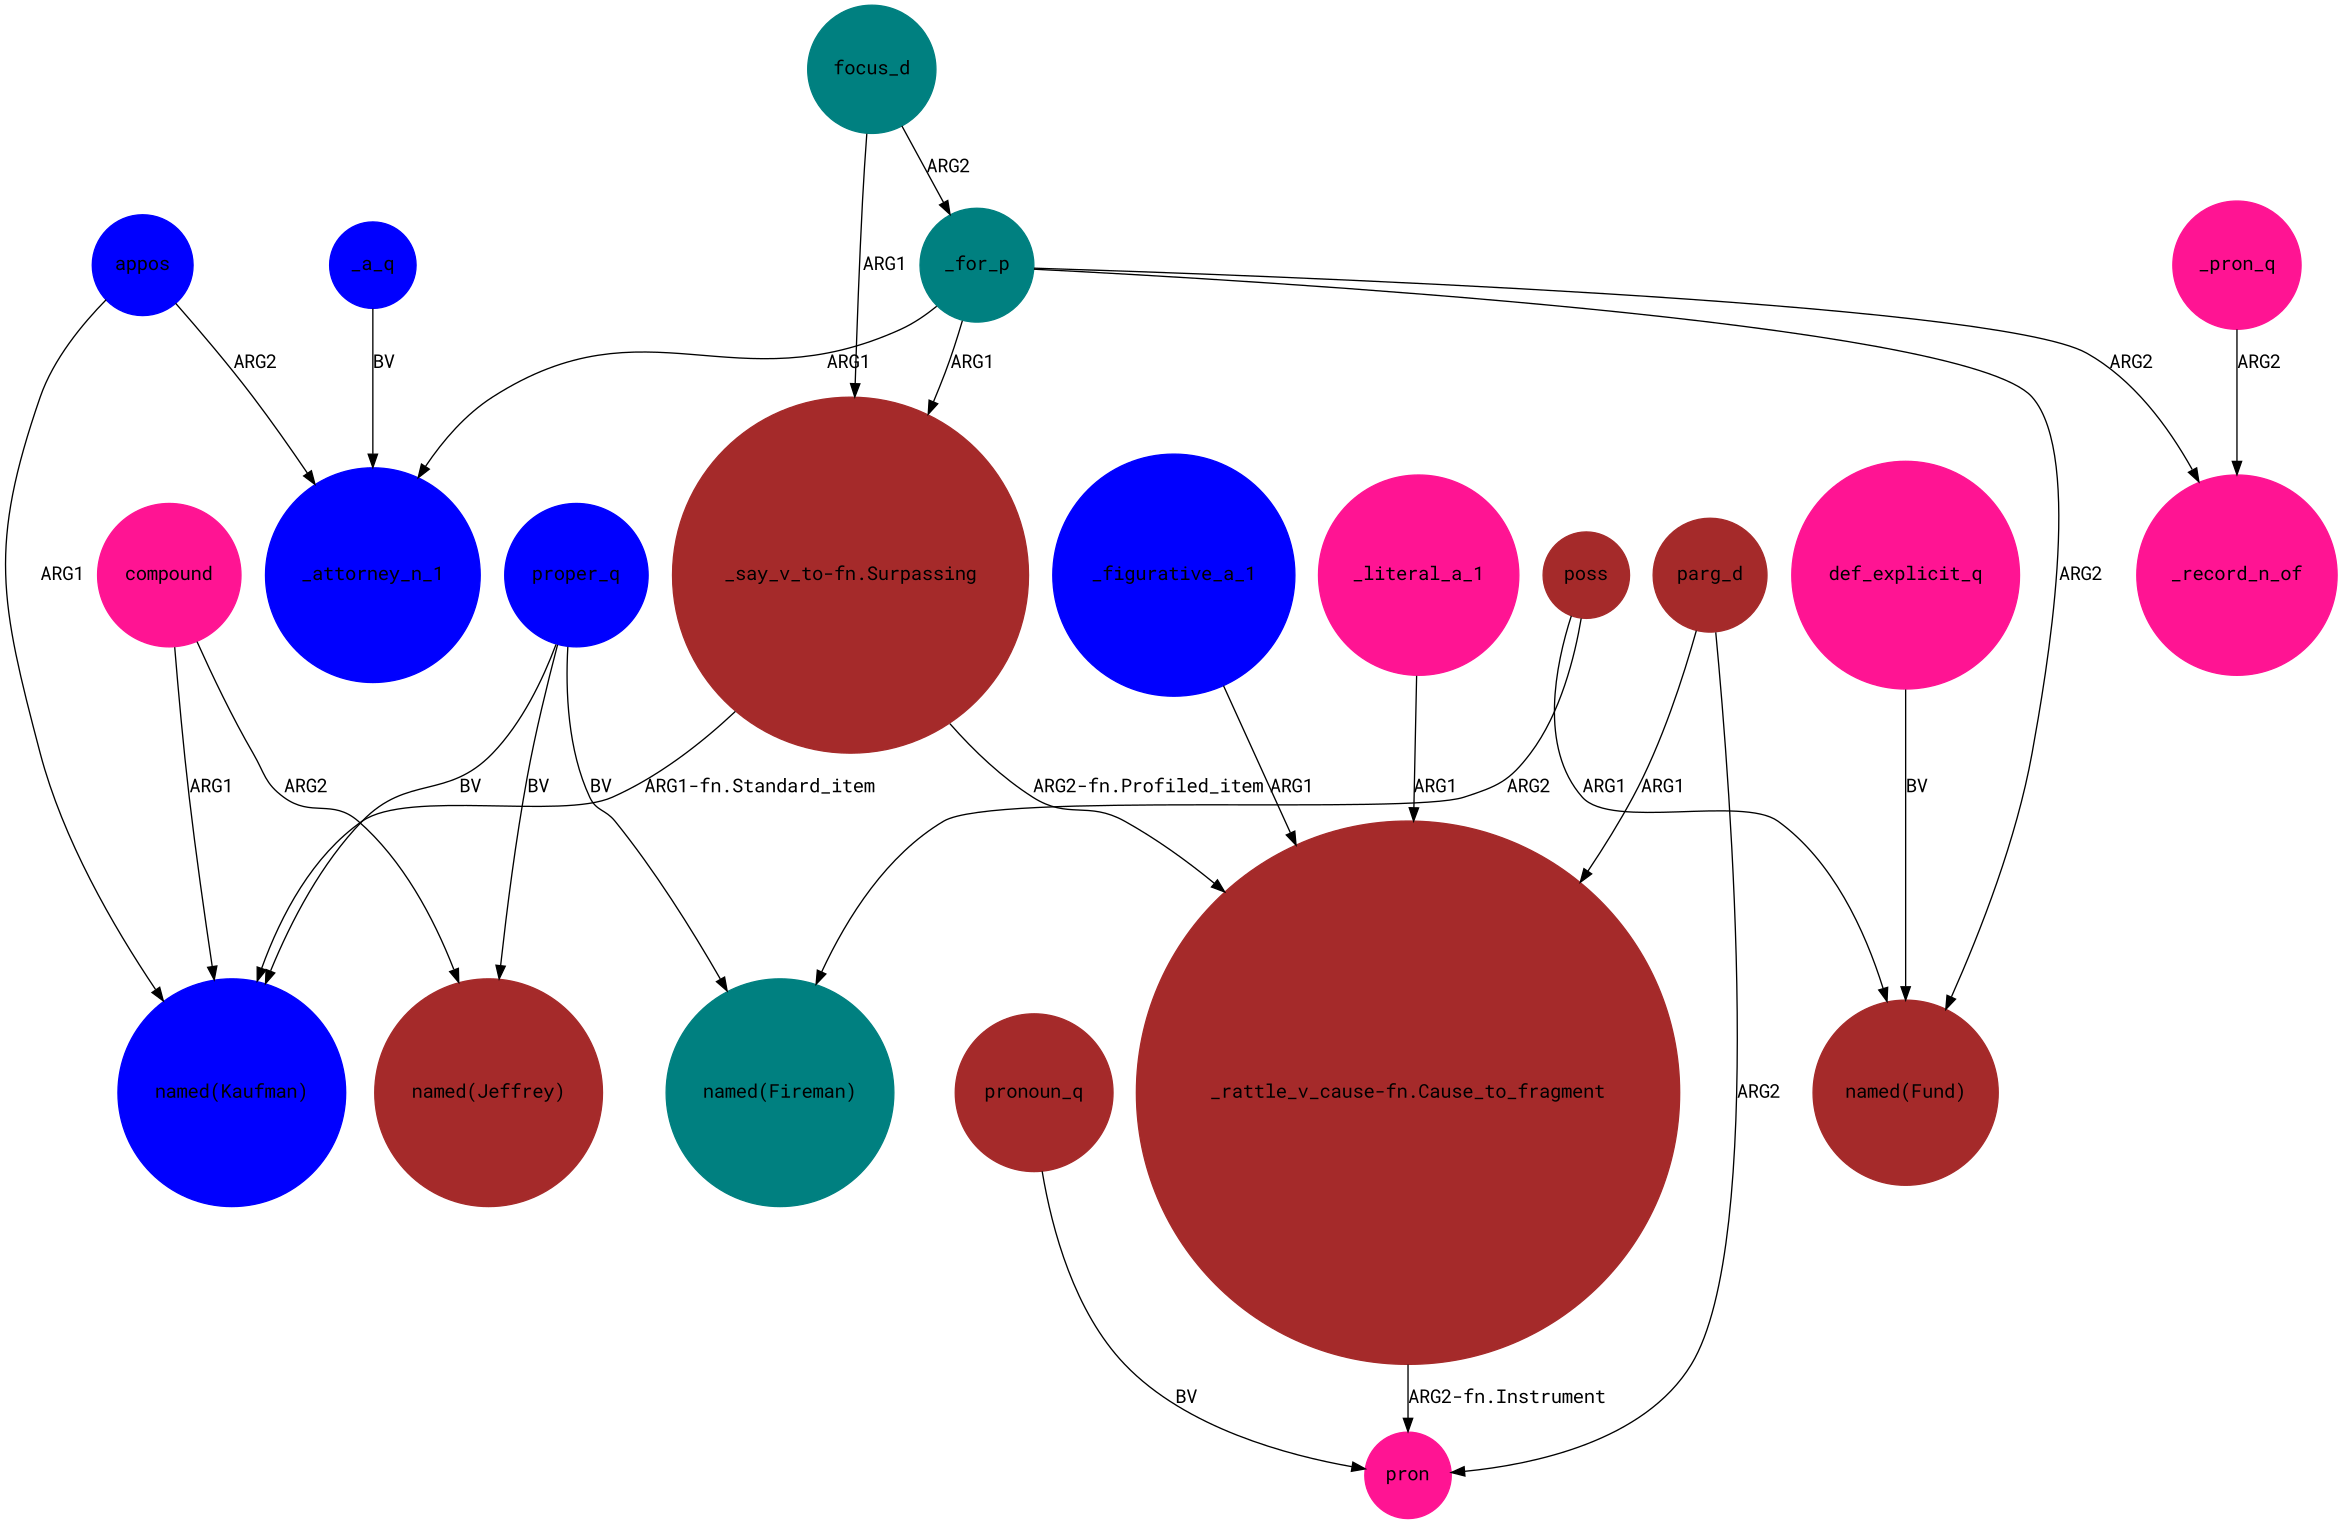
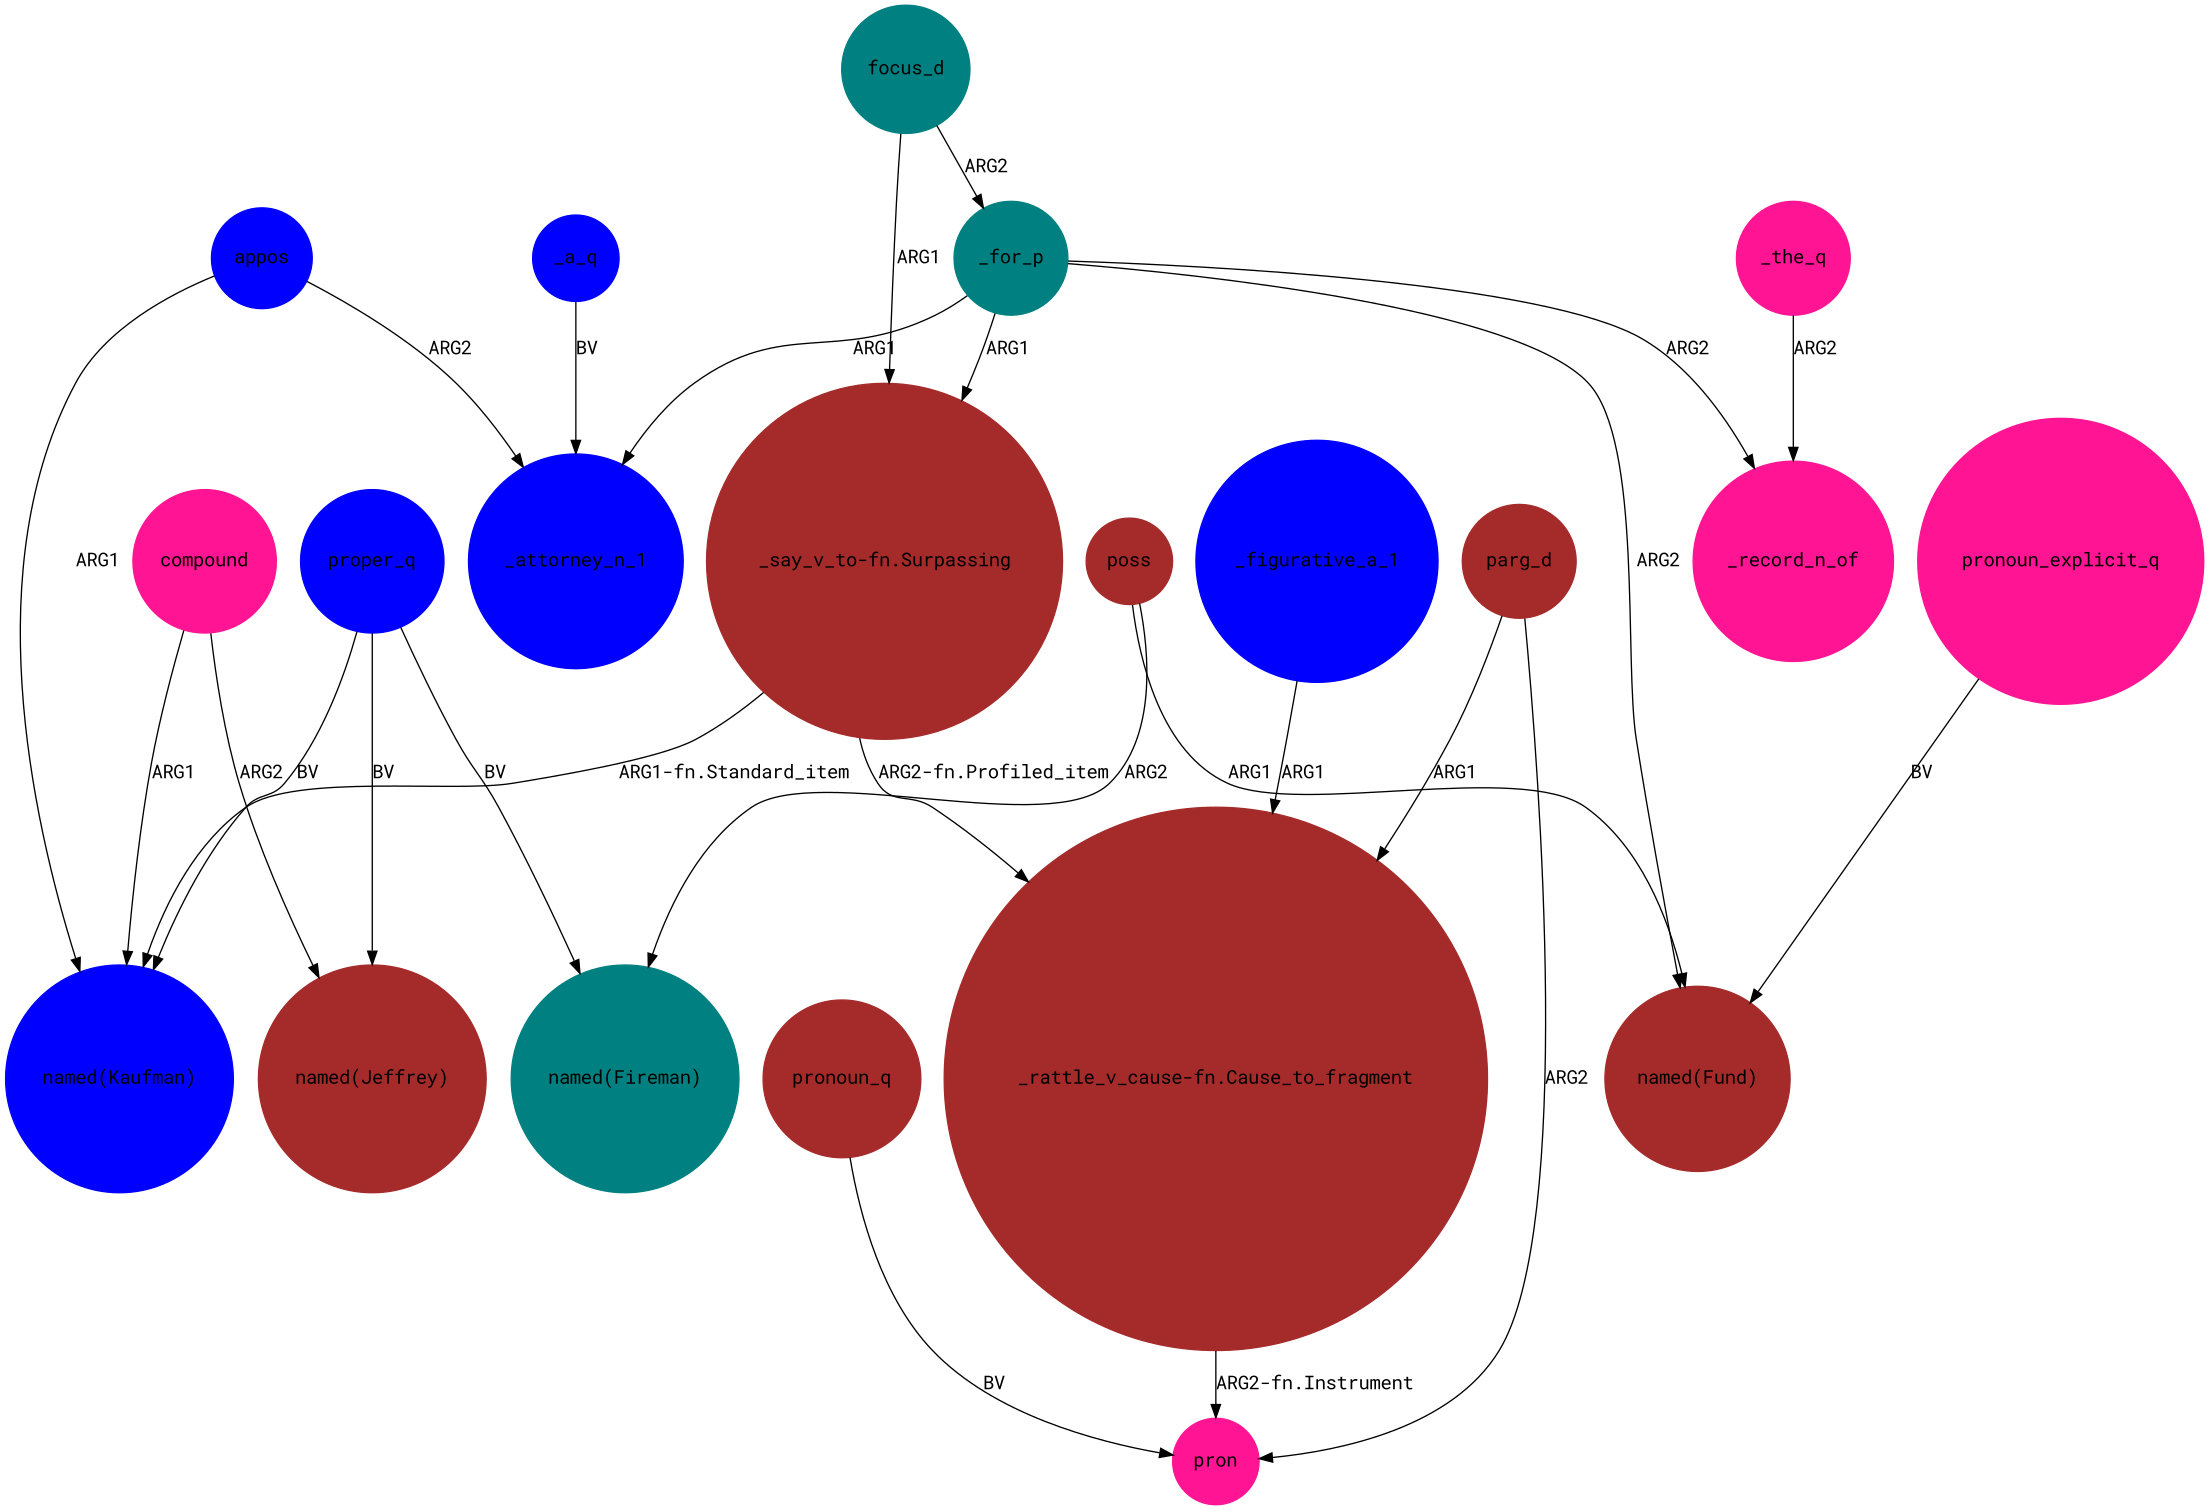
node "_pron_q": label "_pron_q" -> "_the_q"
node "_literal_a_1": removed
node "def_explicit_q": label "def_explicit_q" -> "pronoun_explicit_q"
